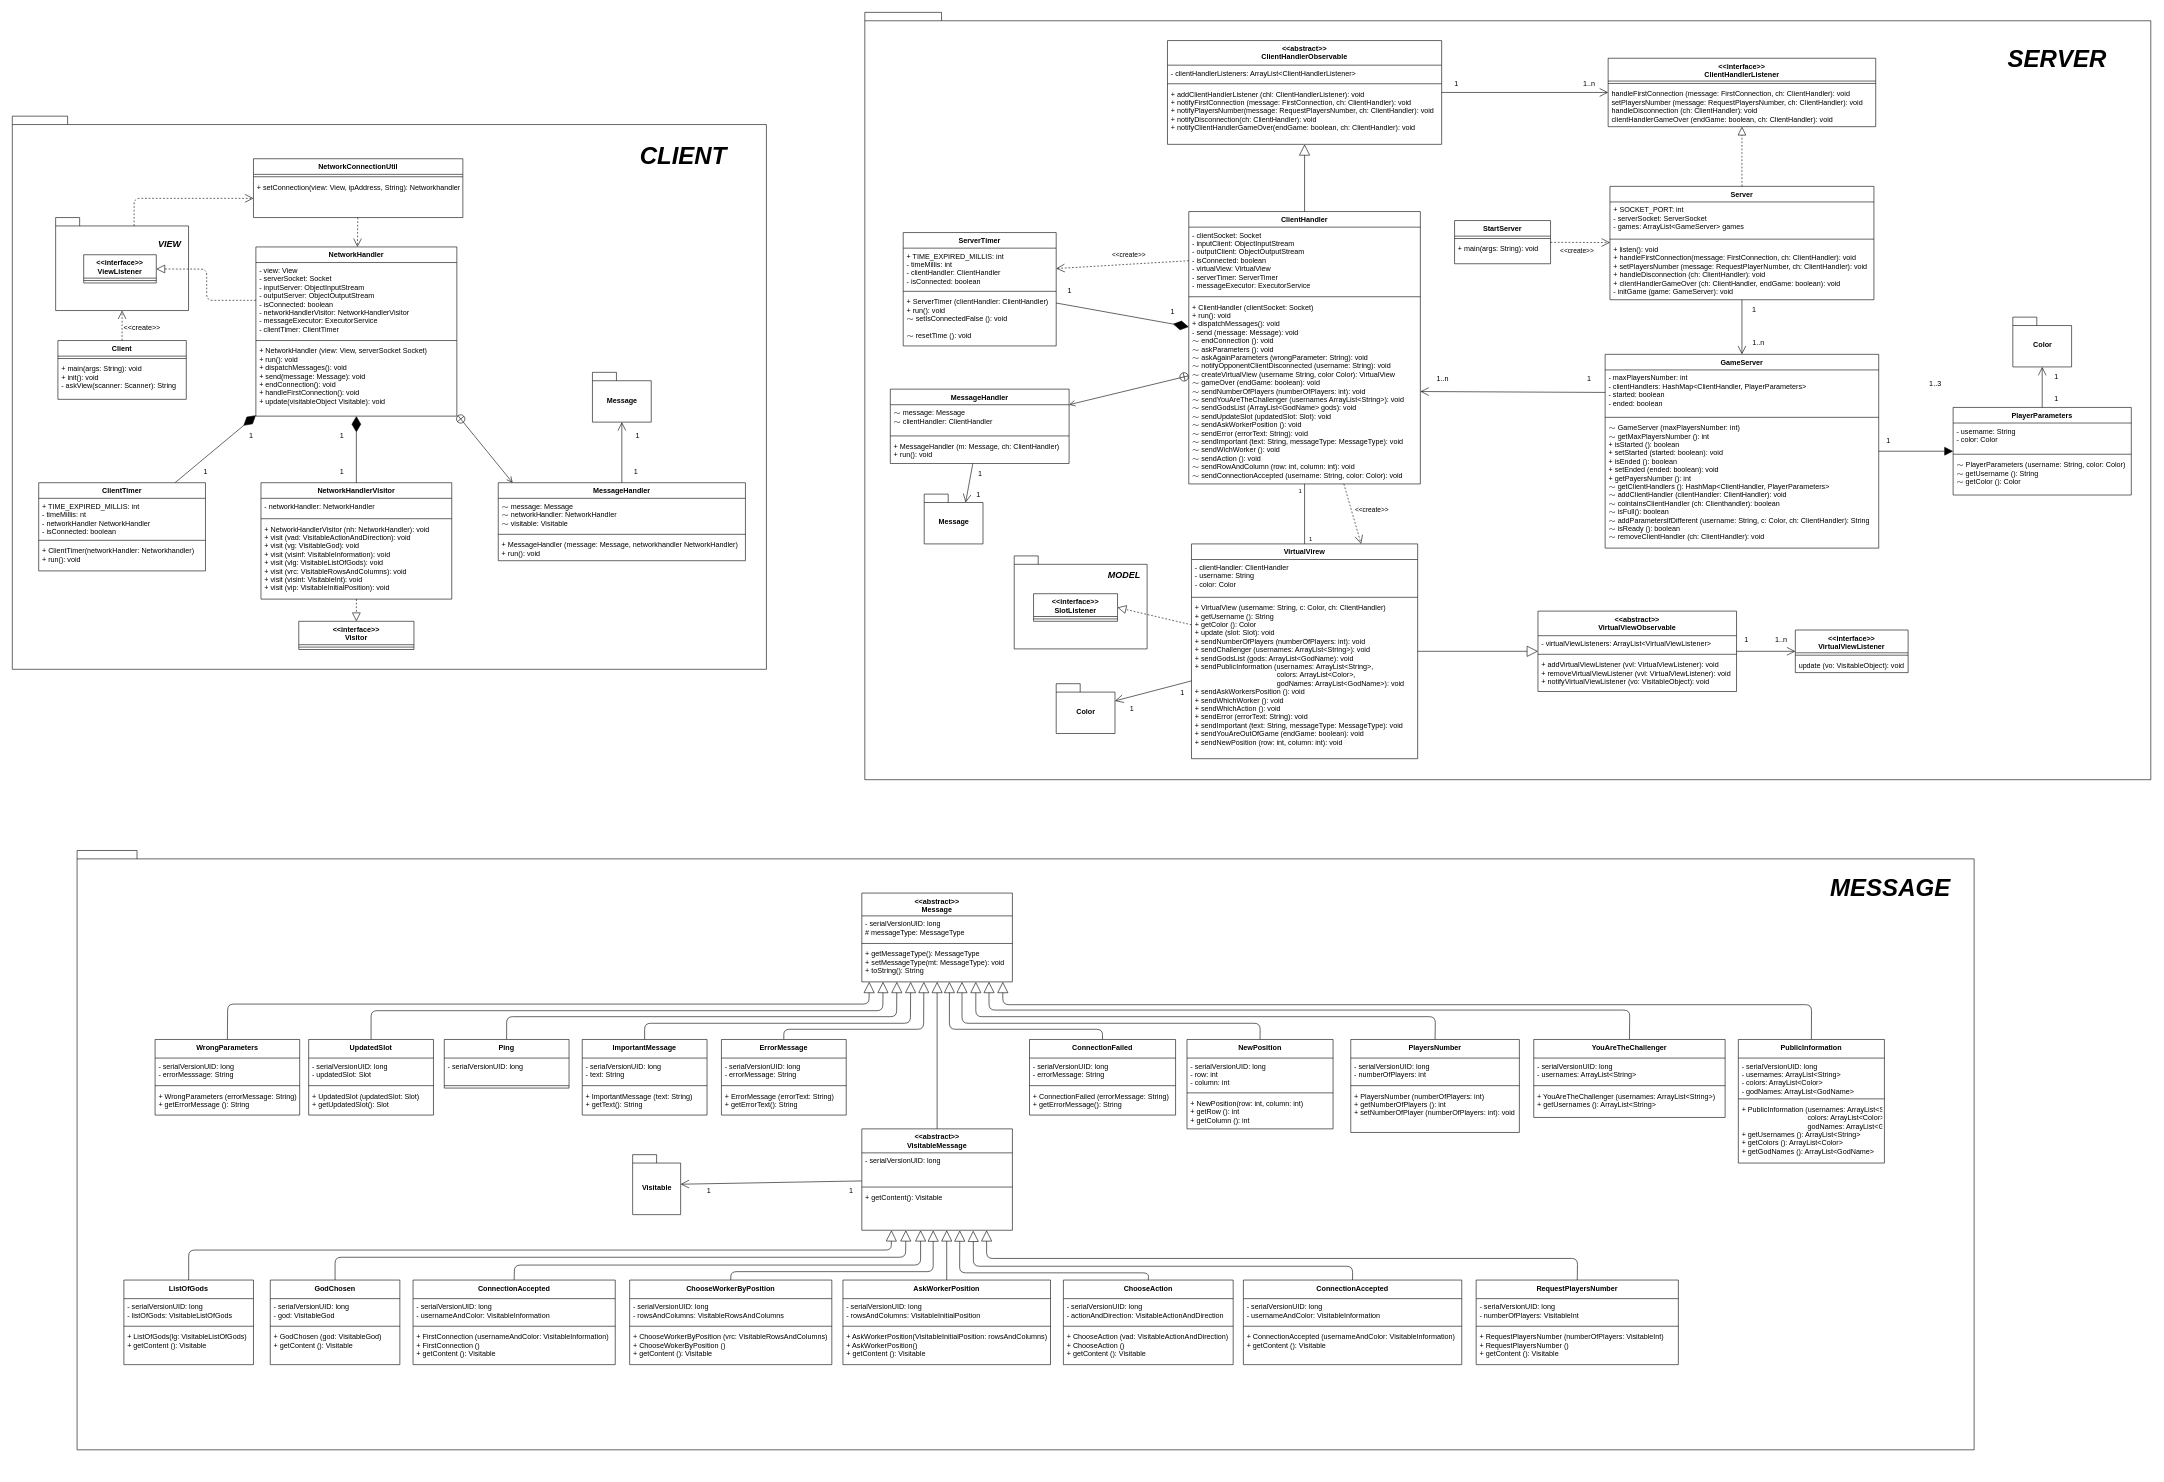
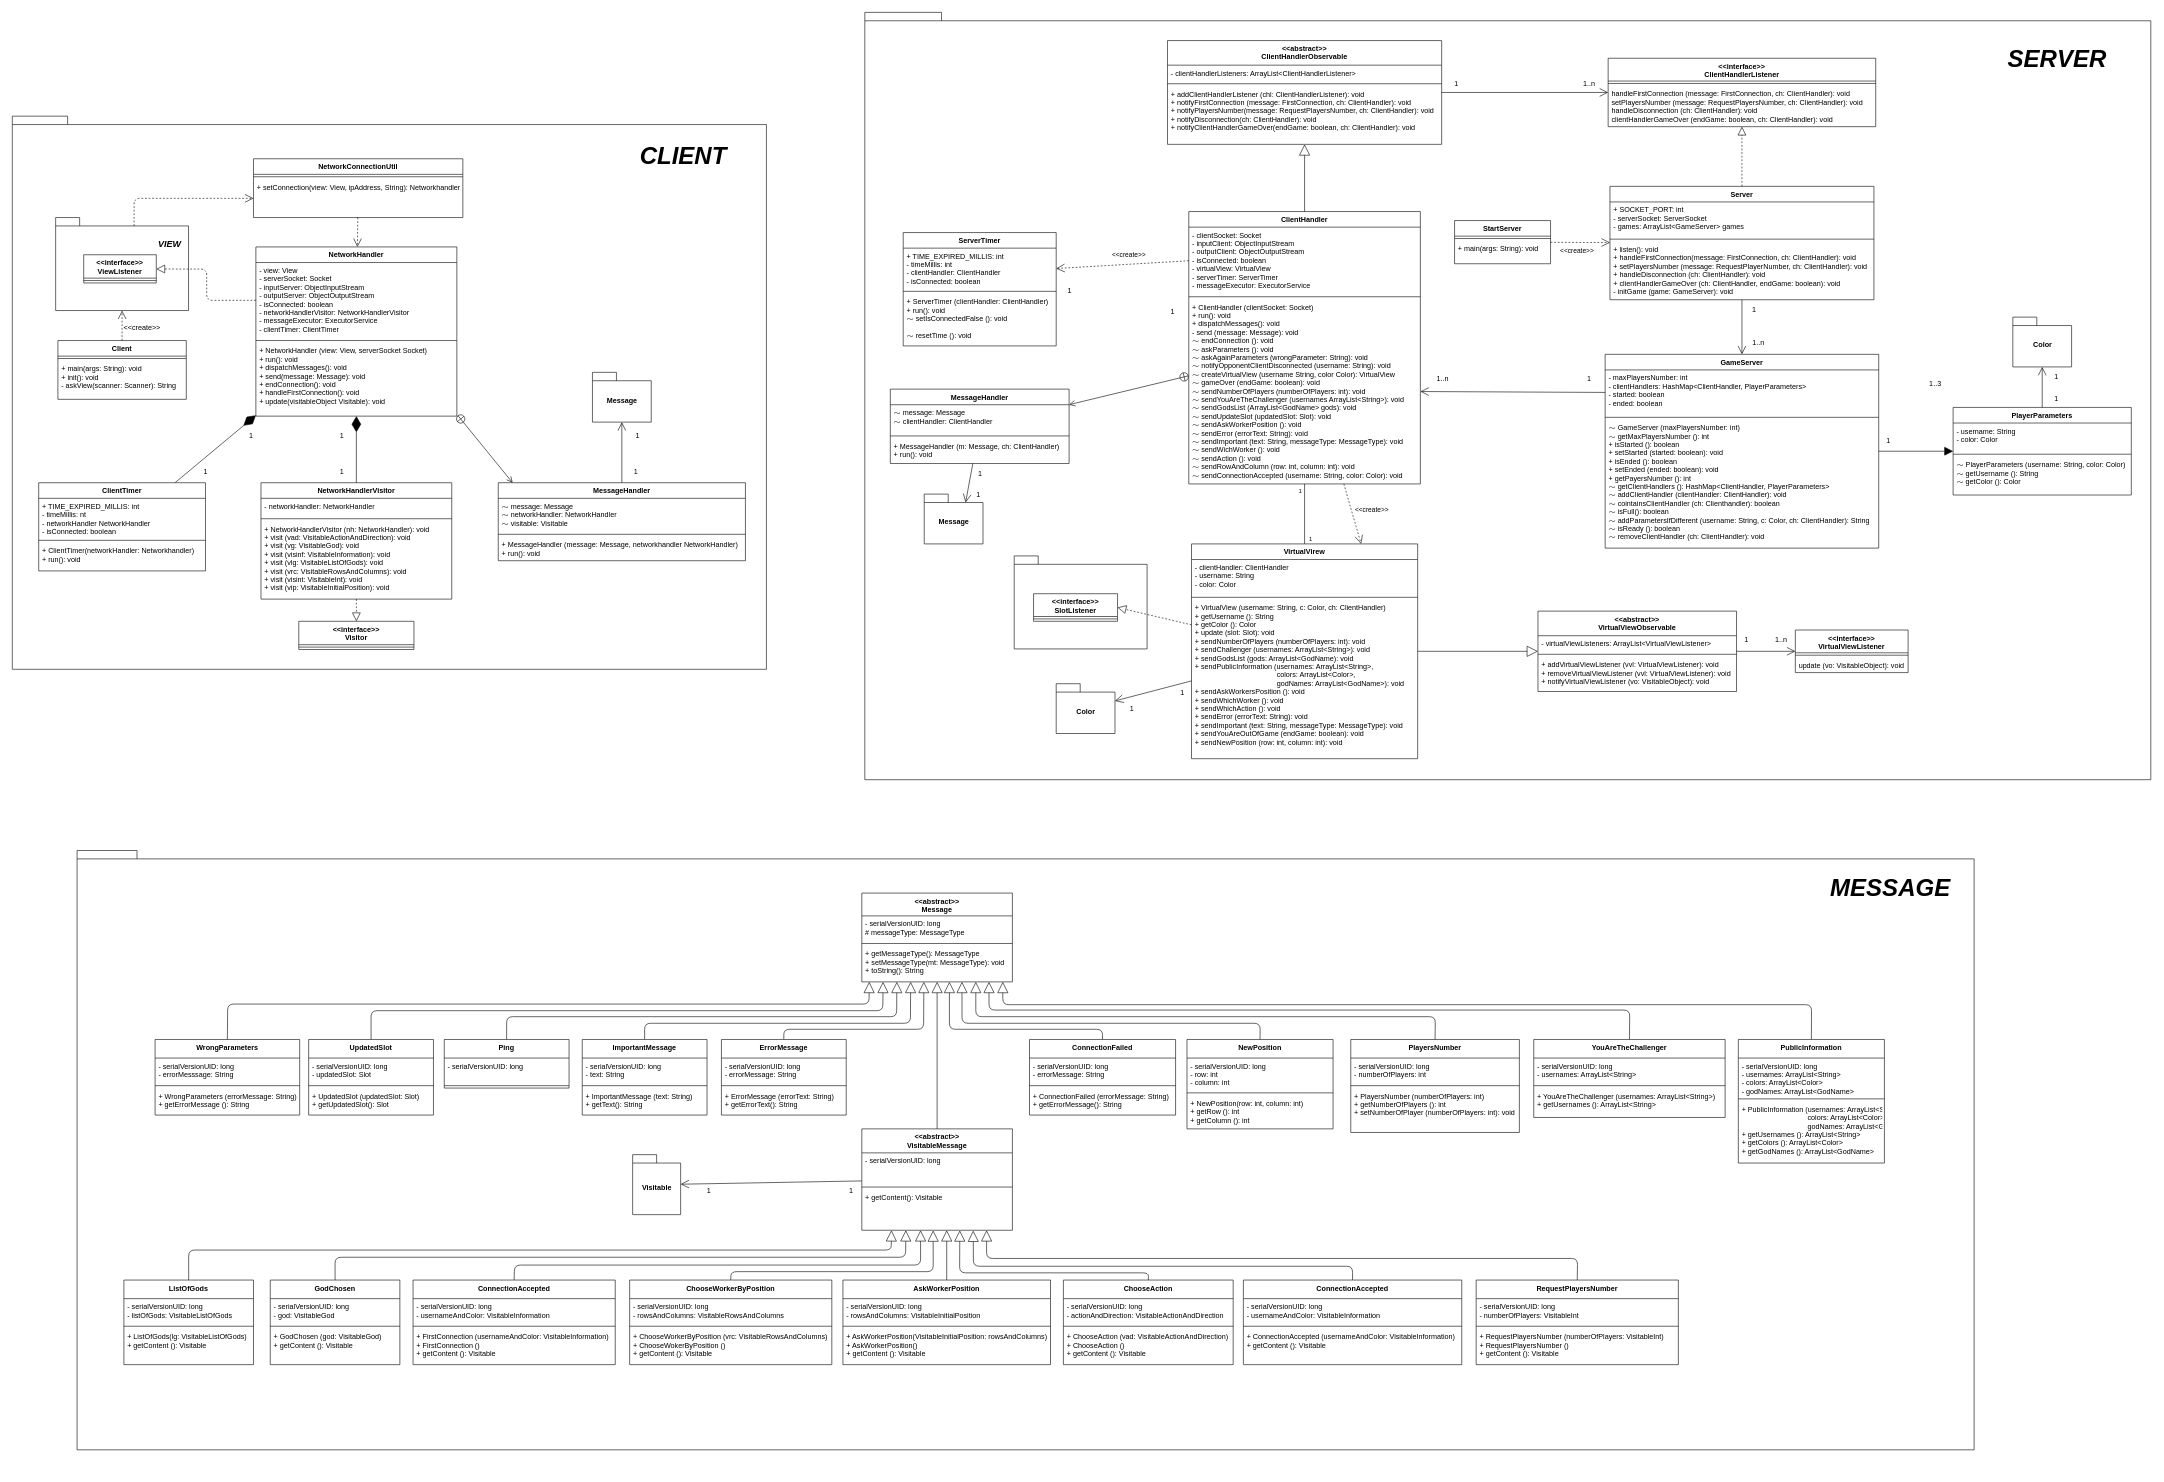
edge "ServerTimer" -> "ClientHandler": removed
node "MODEL": removed
